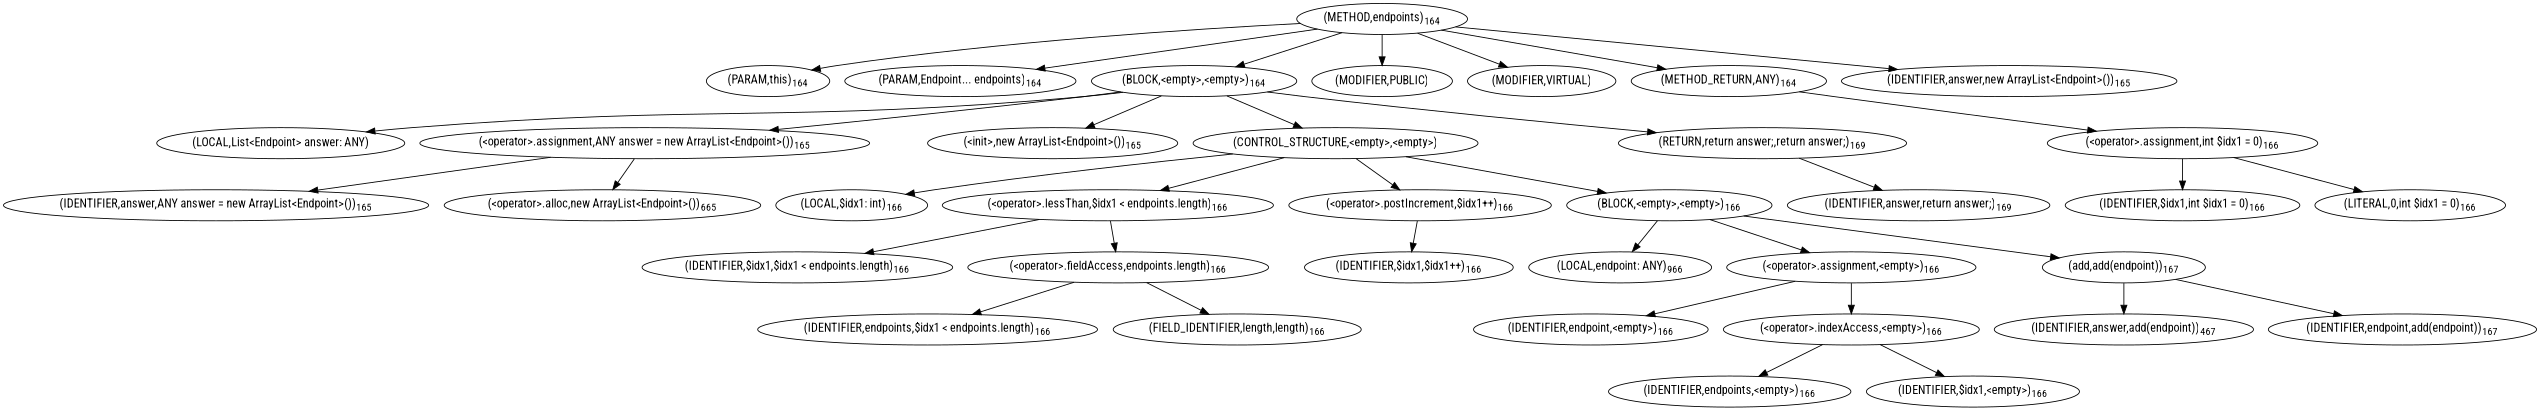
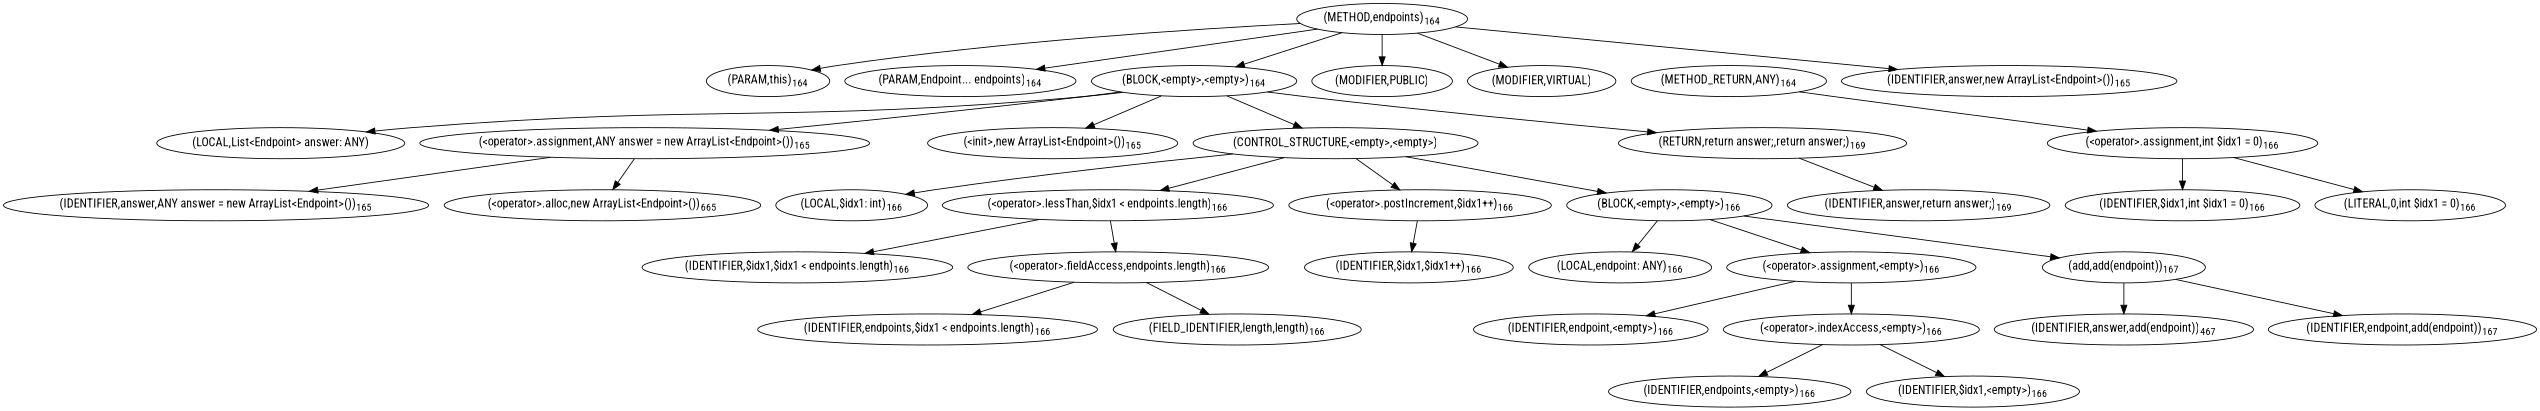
edge "(METHOD,endpoints)" -> "(METHOD_RETURN,ANY)": removed
node "(LOCAL,endpoint: ANY)": text "966" -> "166"
